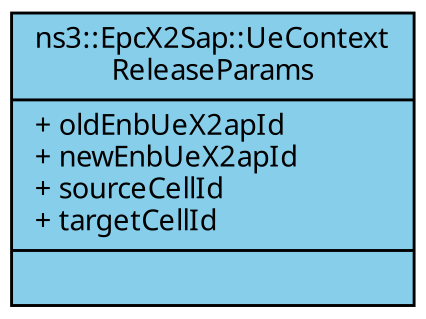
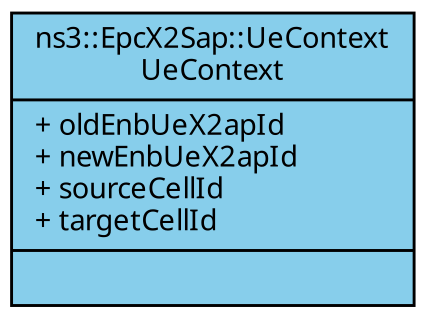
node "ns3::EpcX2Sap::UeContext": text "ReleaseParams" -> "UeContext"
